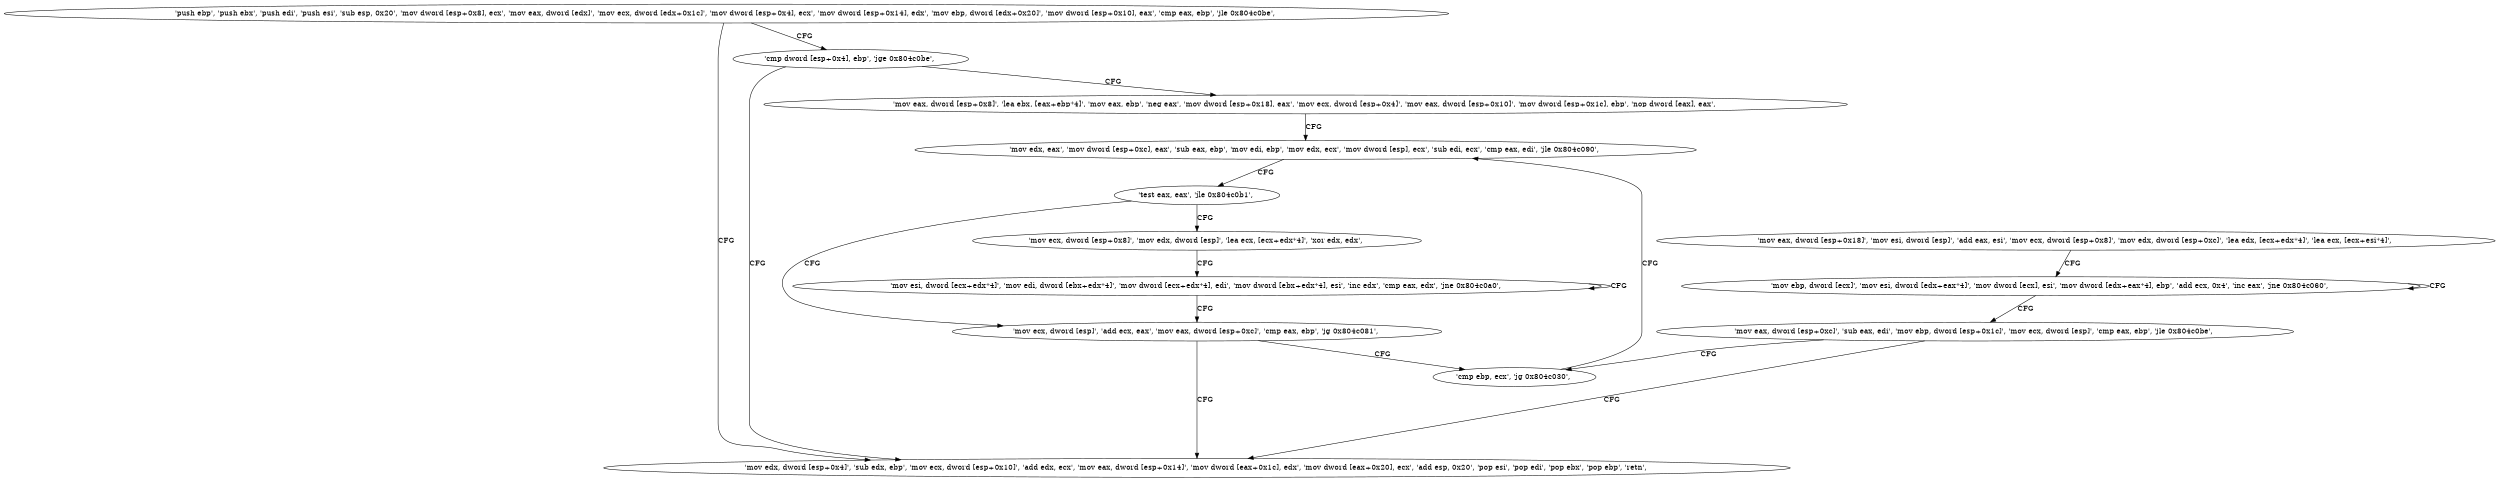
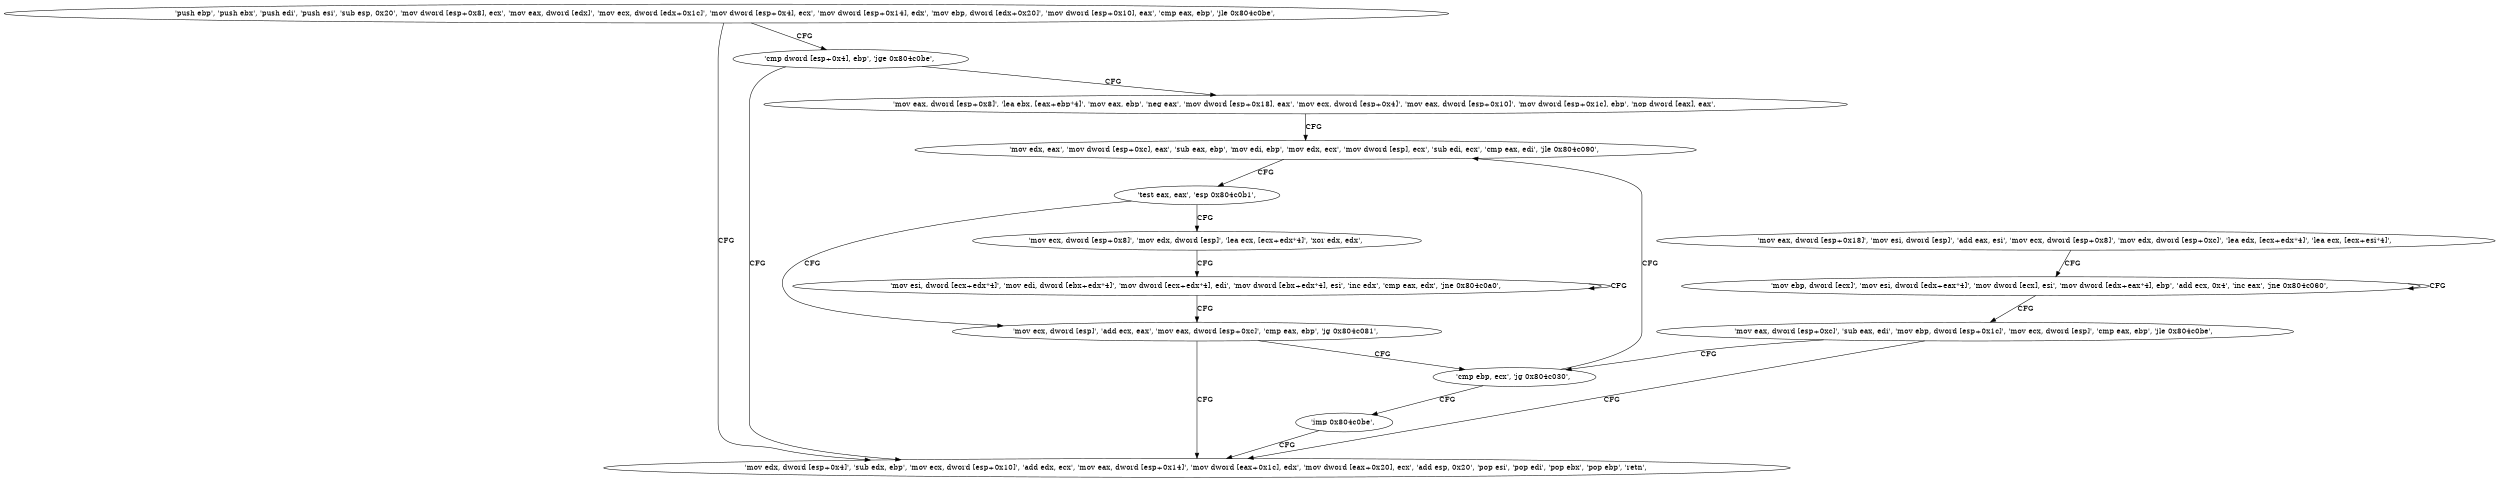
node "'test eax, eax', 'jle 0x804c0b1',": label "'test eax, eax', 'jle 0x804c0b1'," -> "'test eax, eax', 'esp 0x804c0b1',"
node "'jmp 0x804c0be',": added
